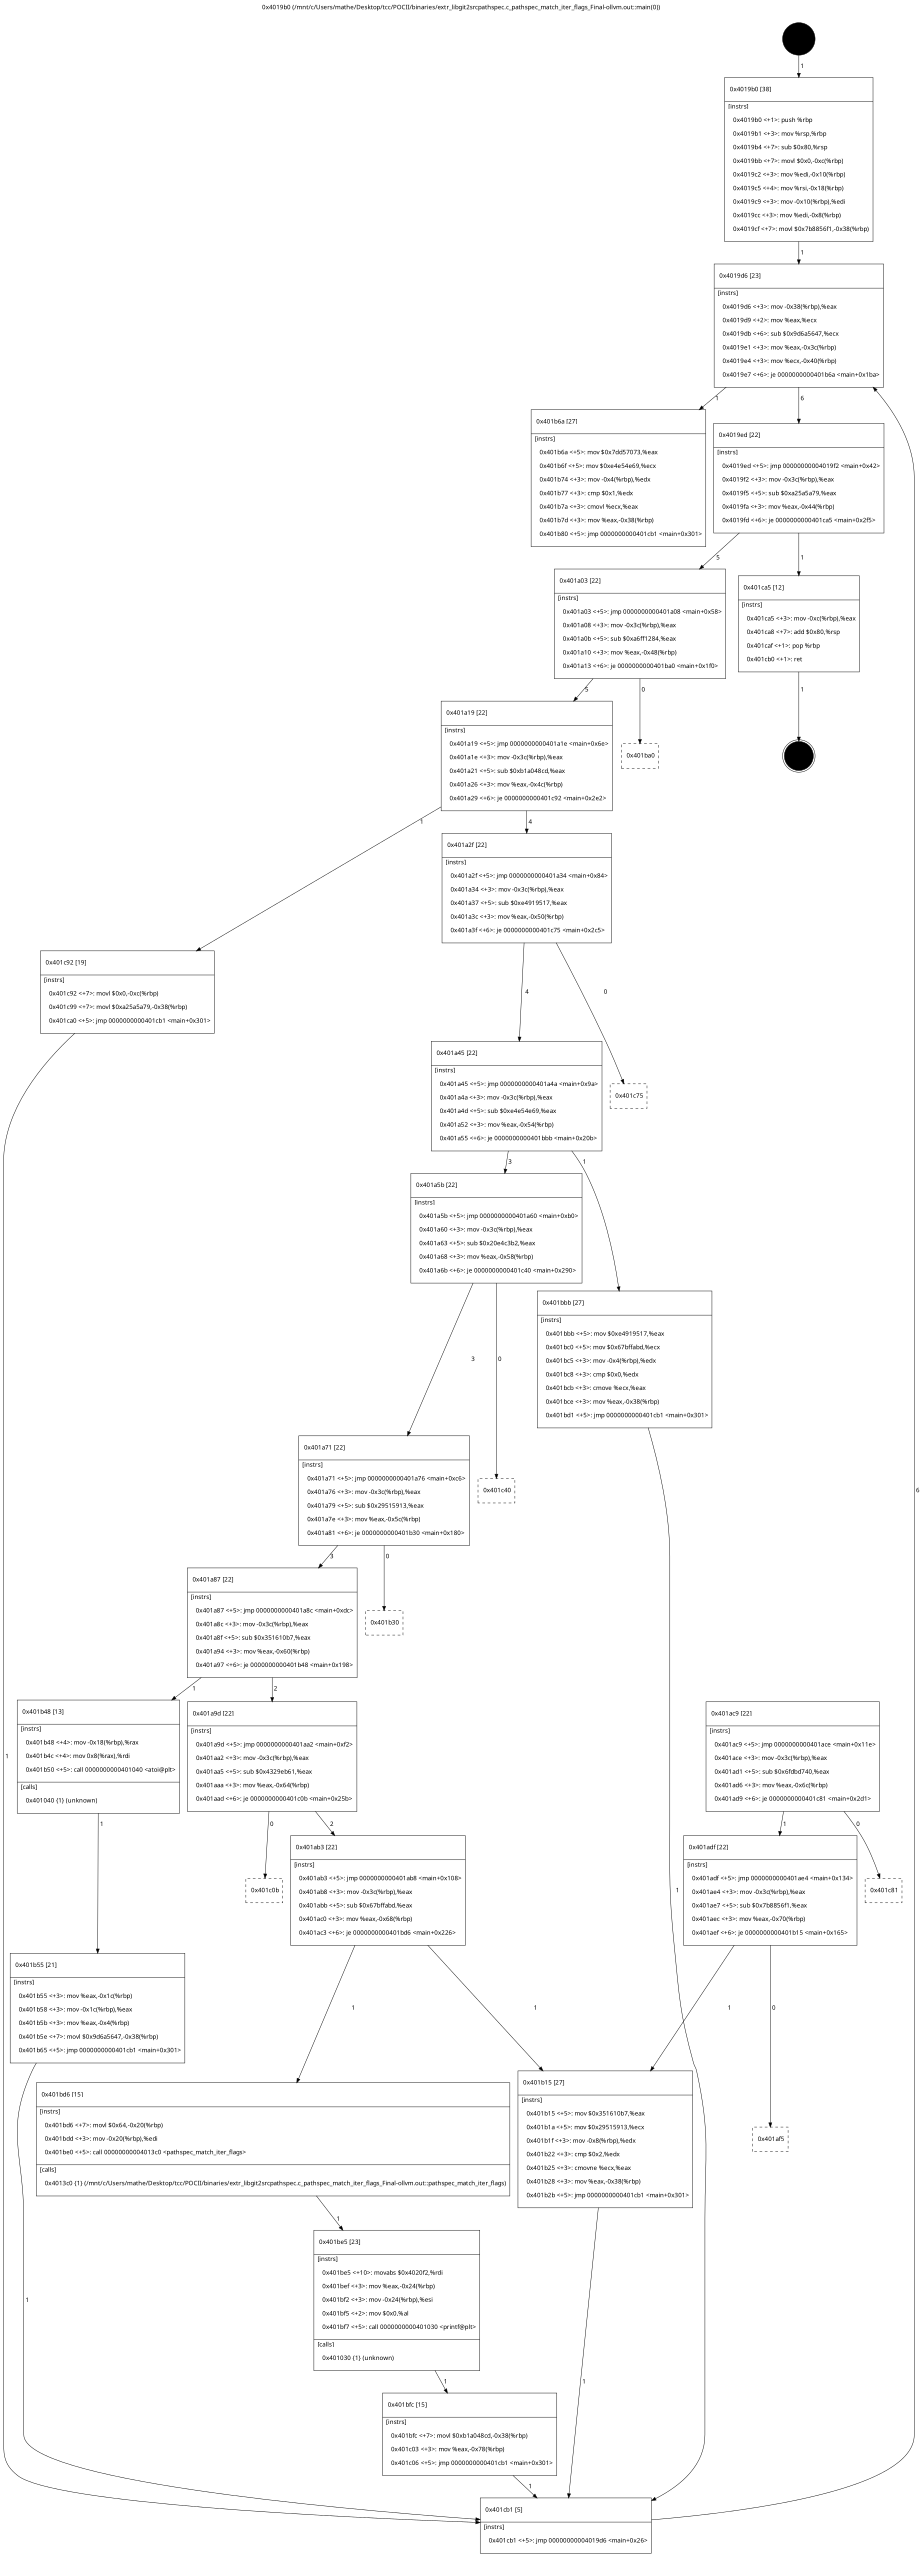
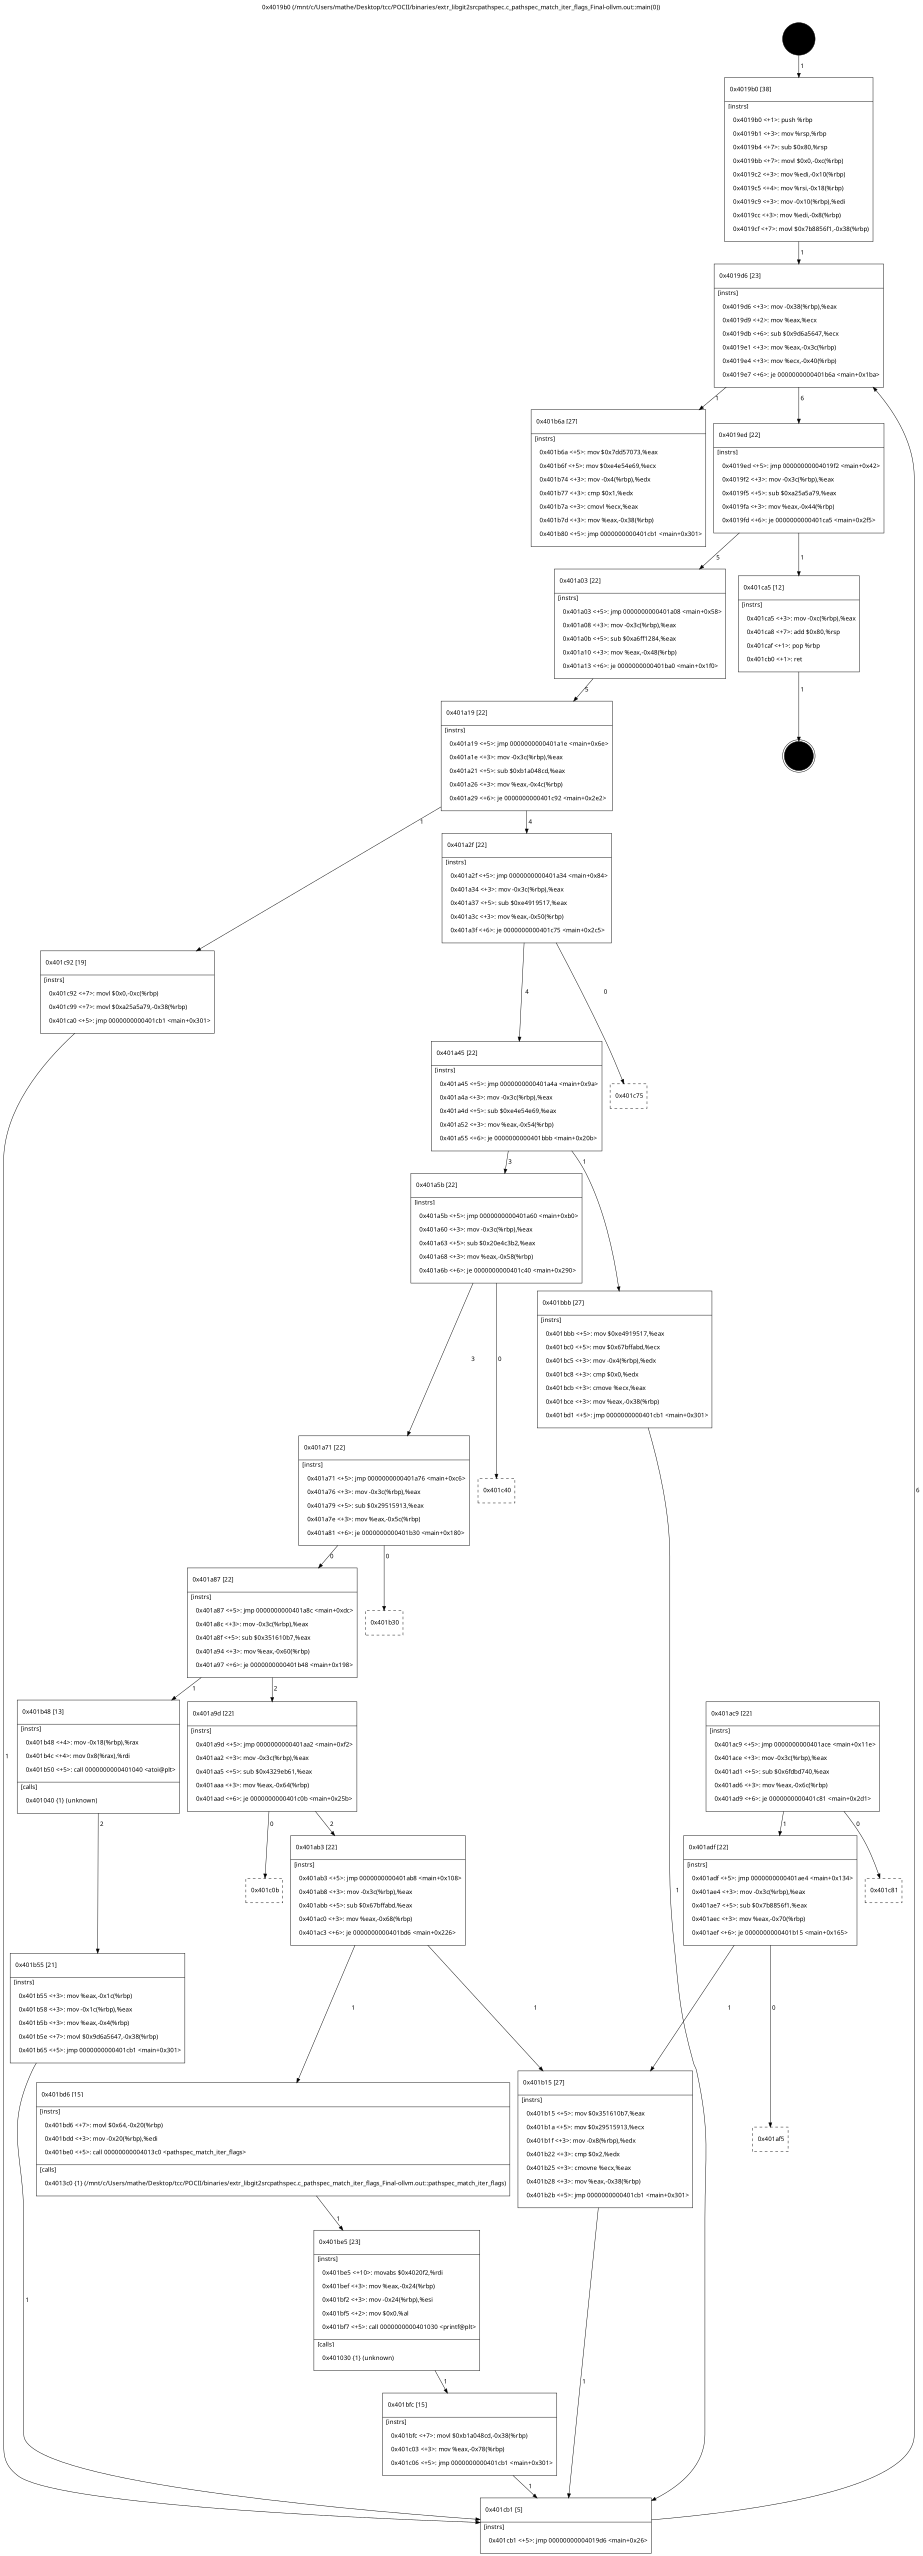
node "0x401ba0": removed
edge "0x401a71 [22]" -> "0x401a87 [22]": label " 3" -> " 0"
edge "0x401b48 [13]" -> "0x401b55 [21]": label " 1" -> " 2"
